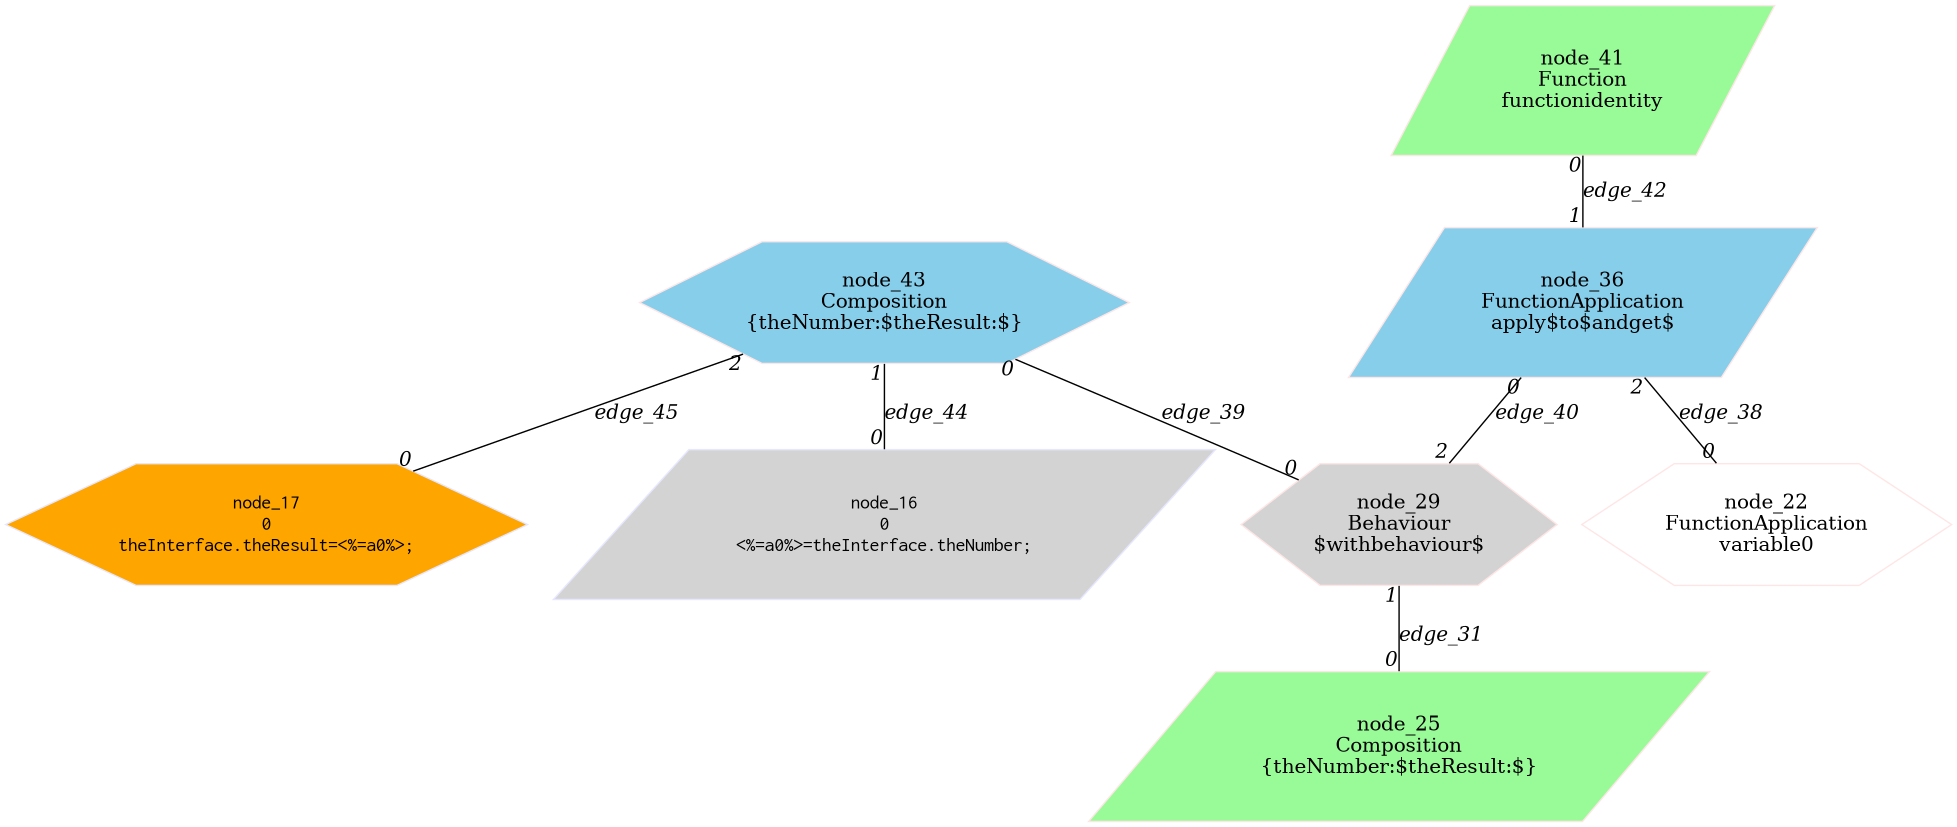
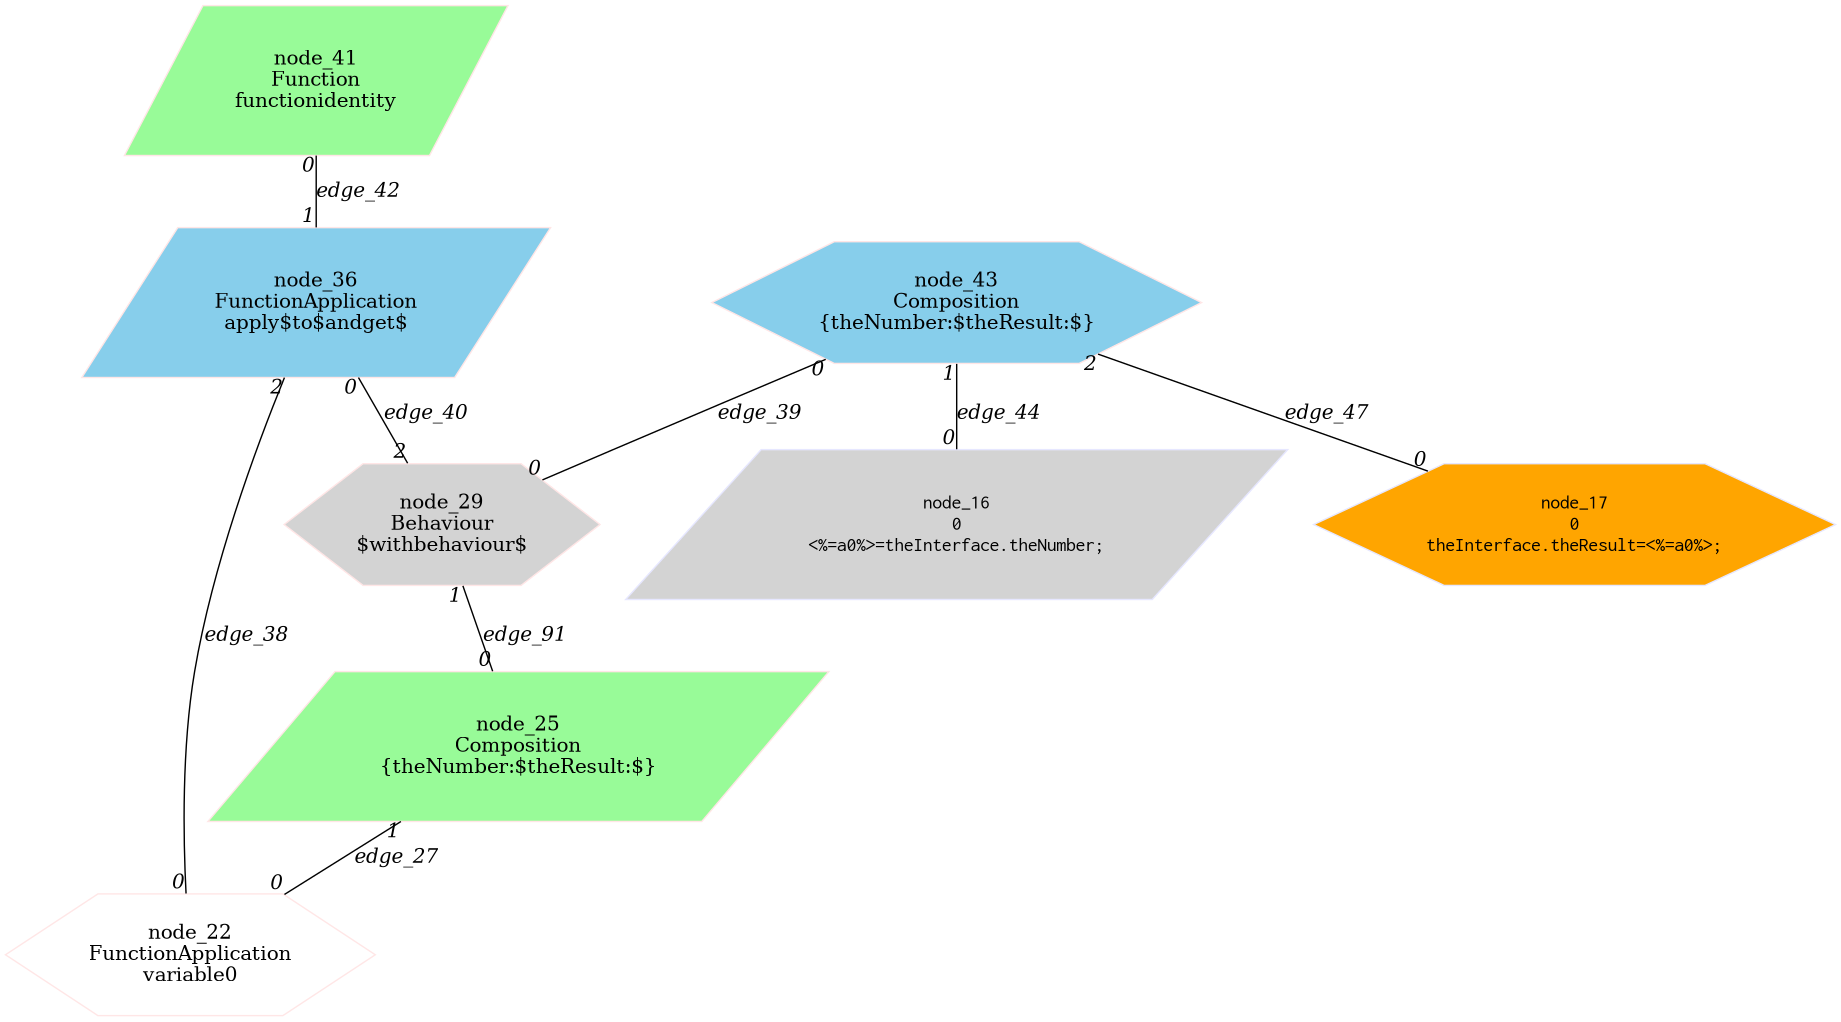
edge "node_43 Composition {theNumber:$theResult:$}" -- "node_17 0 theInterface.theResult=<%=a0%>;": label "edge_45" -> "edge_47"
edge "node_29 Behaviour $withbehaviour$" -- "node_25 Composition {theNumber:$theResult:$}": label "edge_31" -> "edge_91"
edge "node_25 Composition {theNumber:$theResult:$}" -- "node_22 FunctionApplication variable0": added, label "edge_27"
